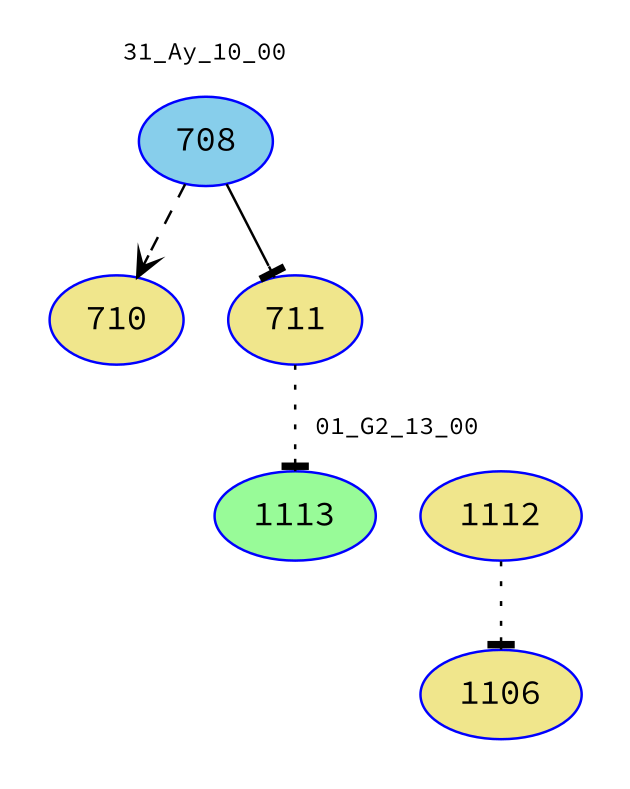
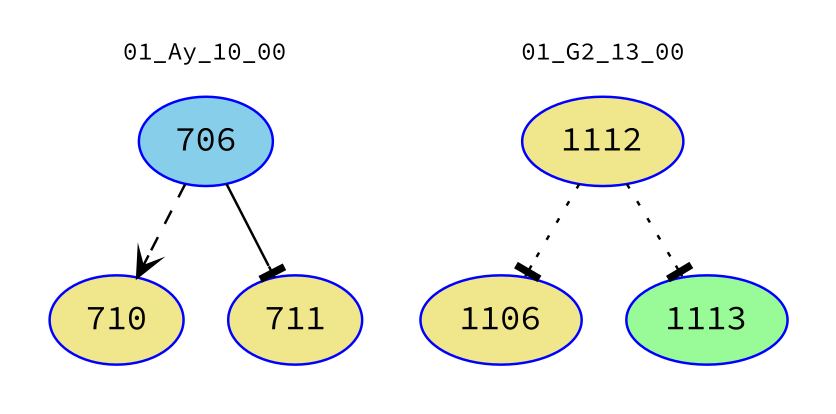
cluster "31_Ay_10_00": label "31_Ay_10_00" -> "01_Ay_10_00"
node "708": label "708" -> "706"
edge "711" -> "1113": now "1112" -> "1113"
